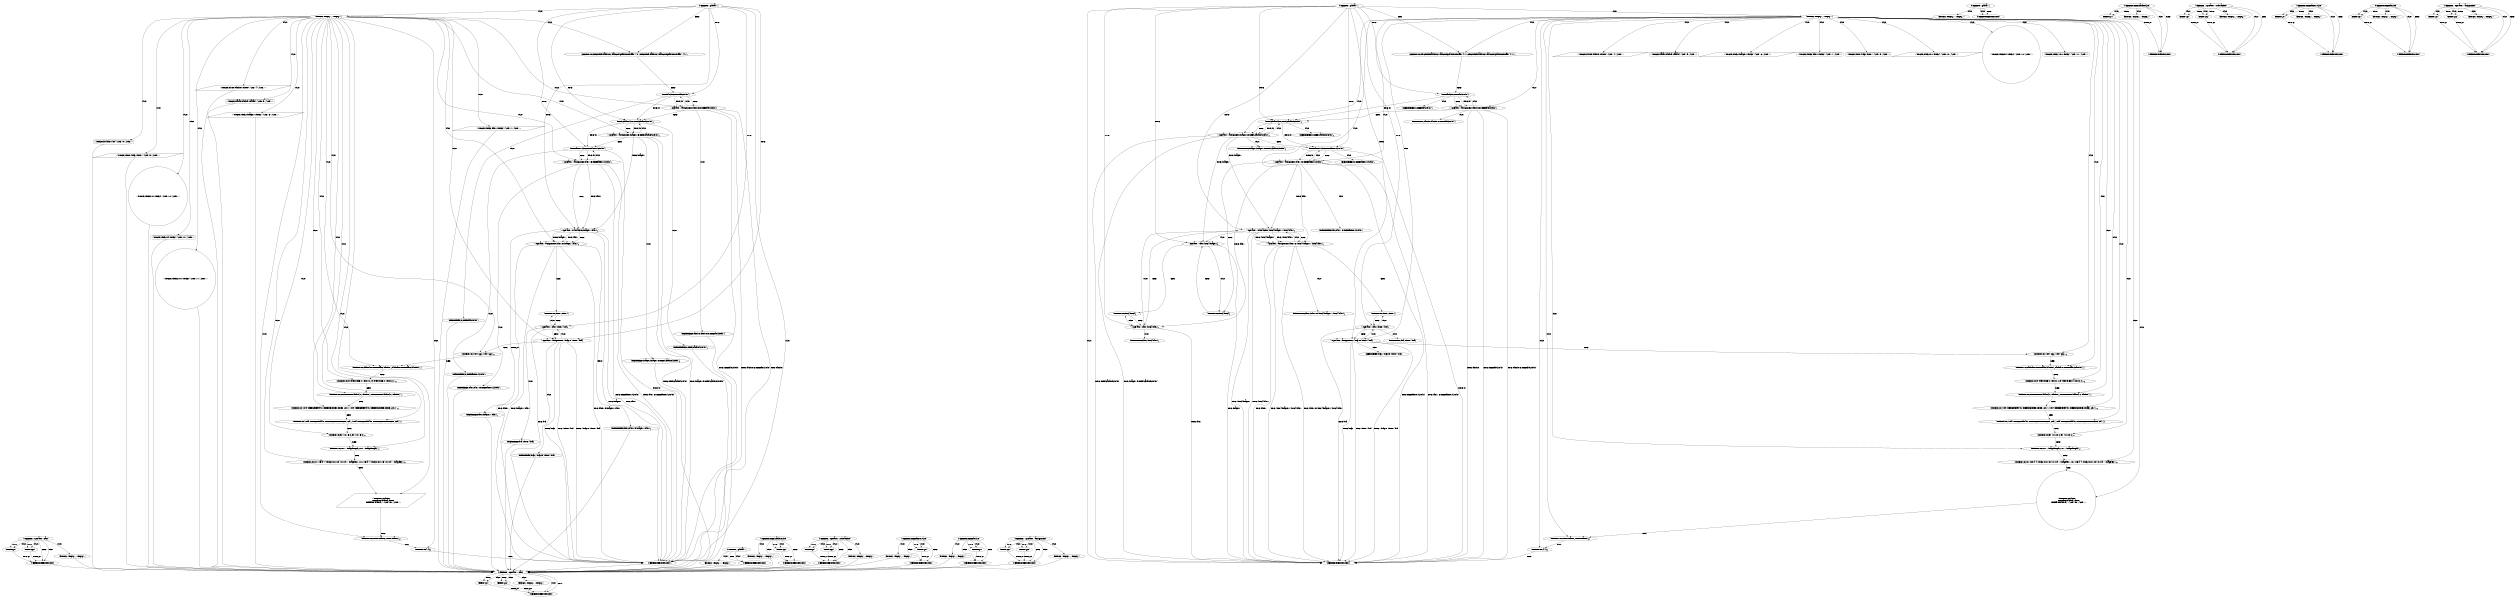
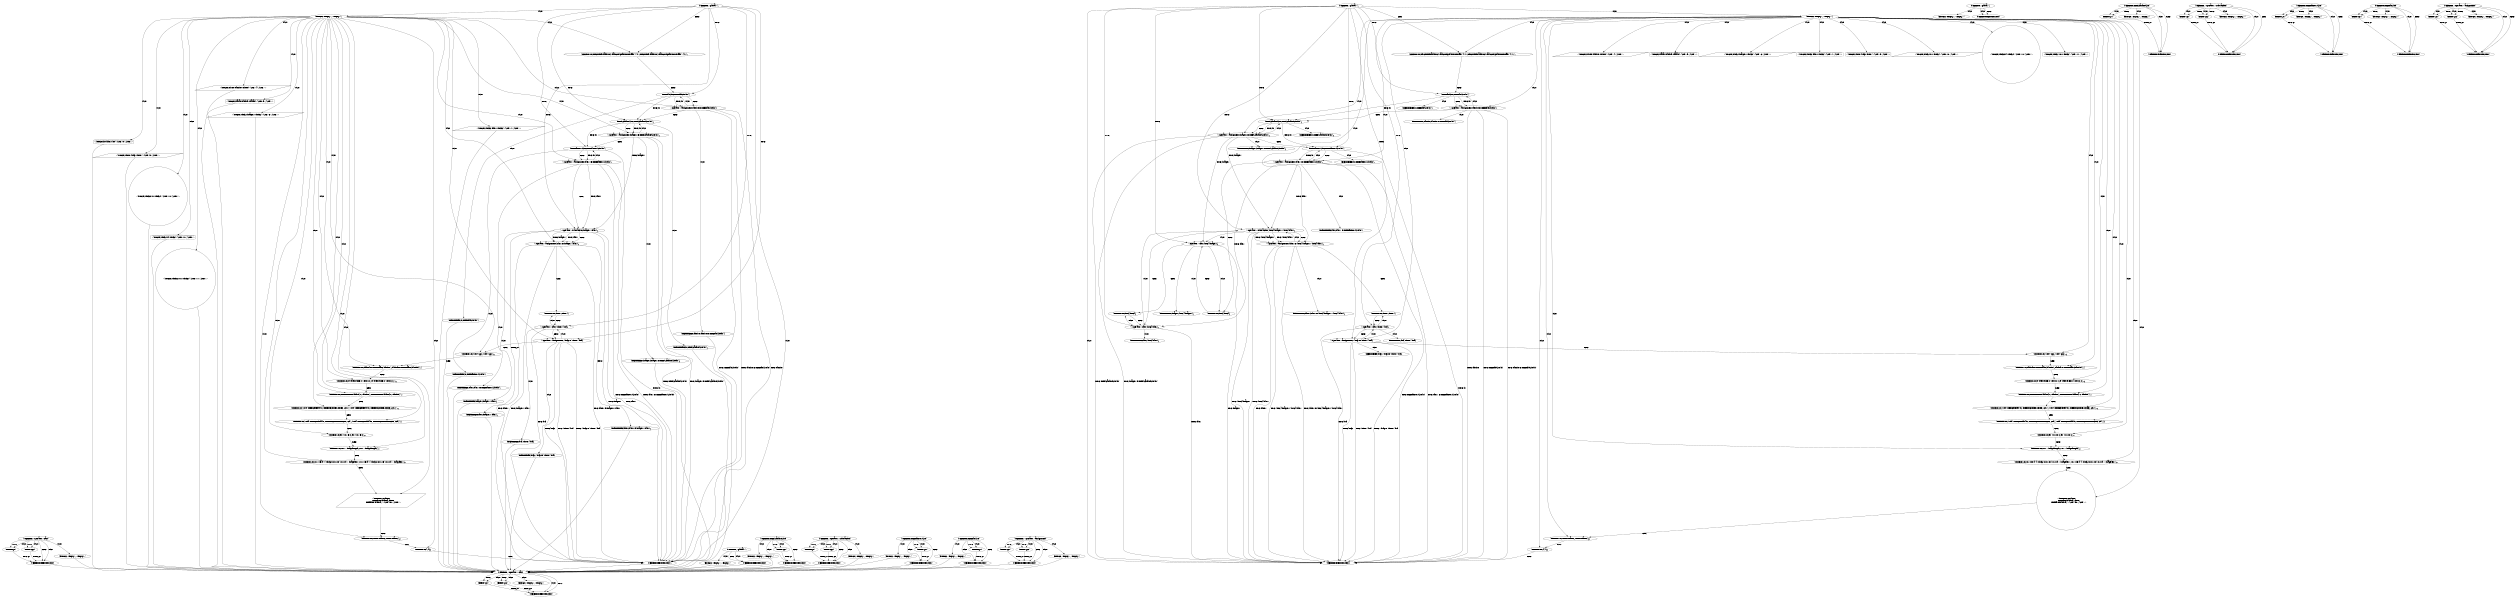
node "(IDENTIFIER,imagew,(int64)imagew)": added
node "(IDENTIFIER,imagew,imagew - tilew)": added
